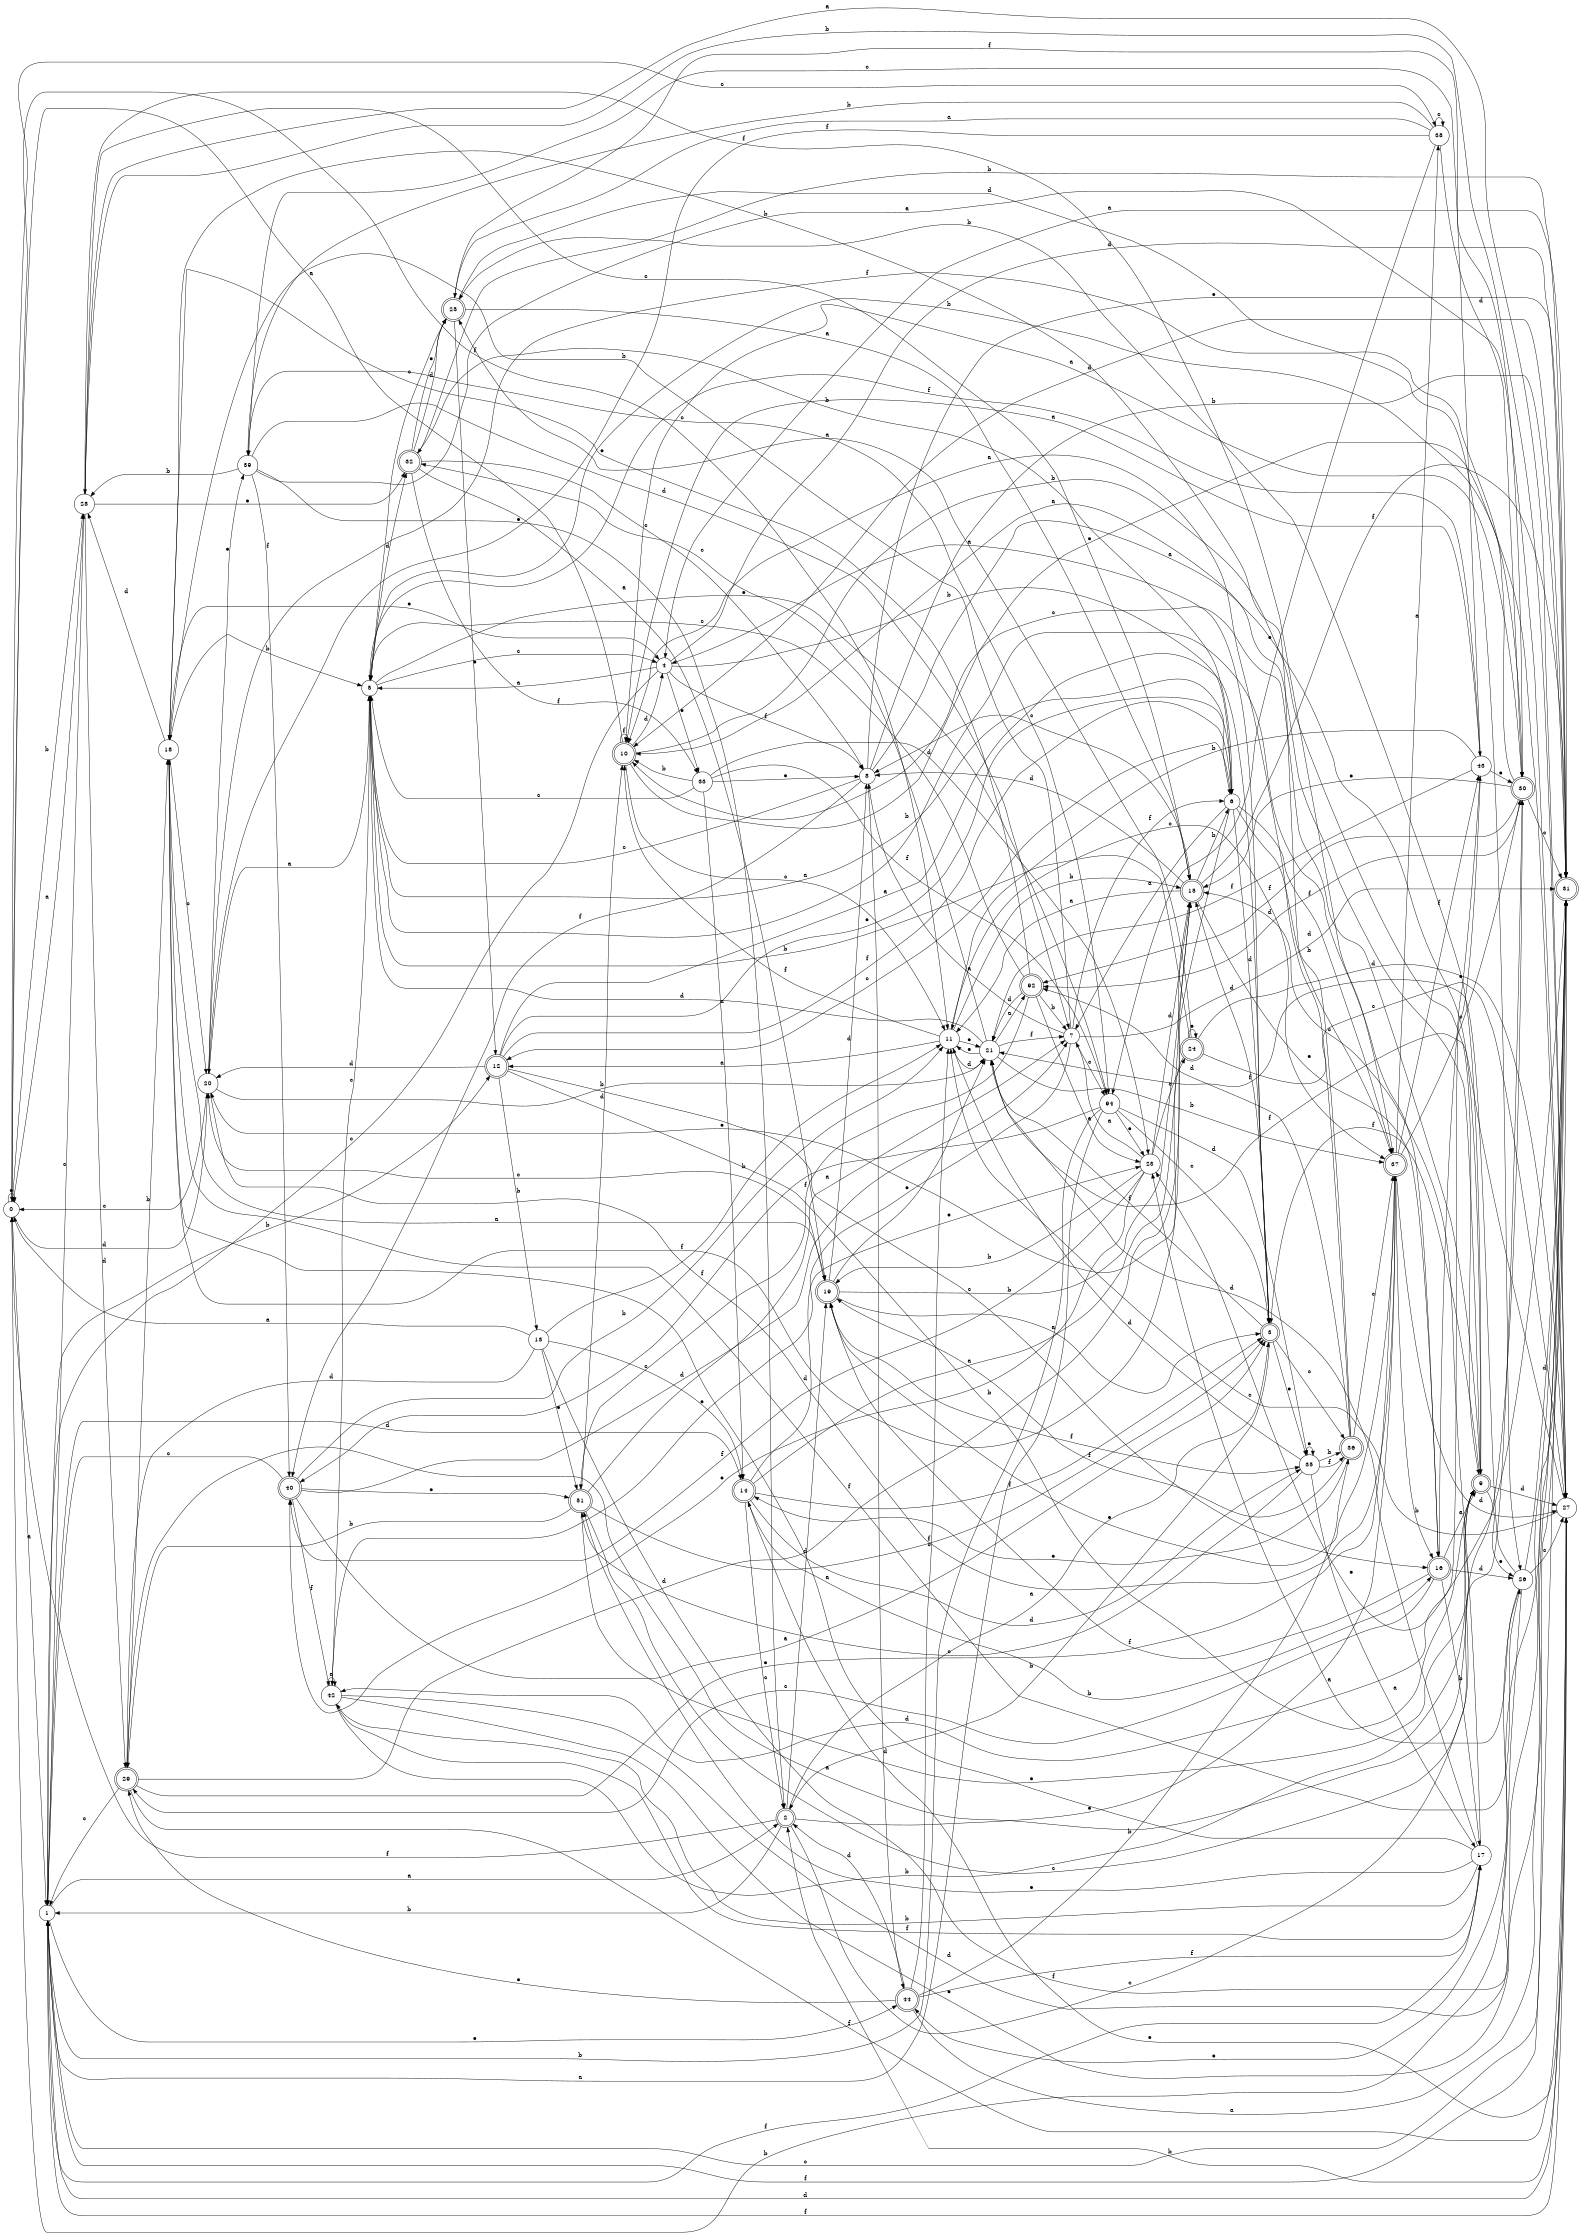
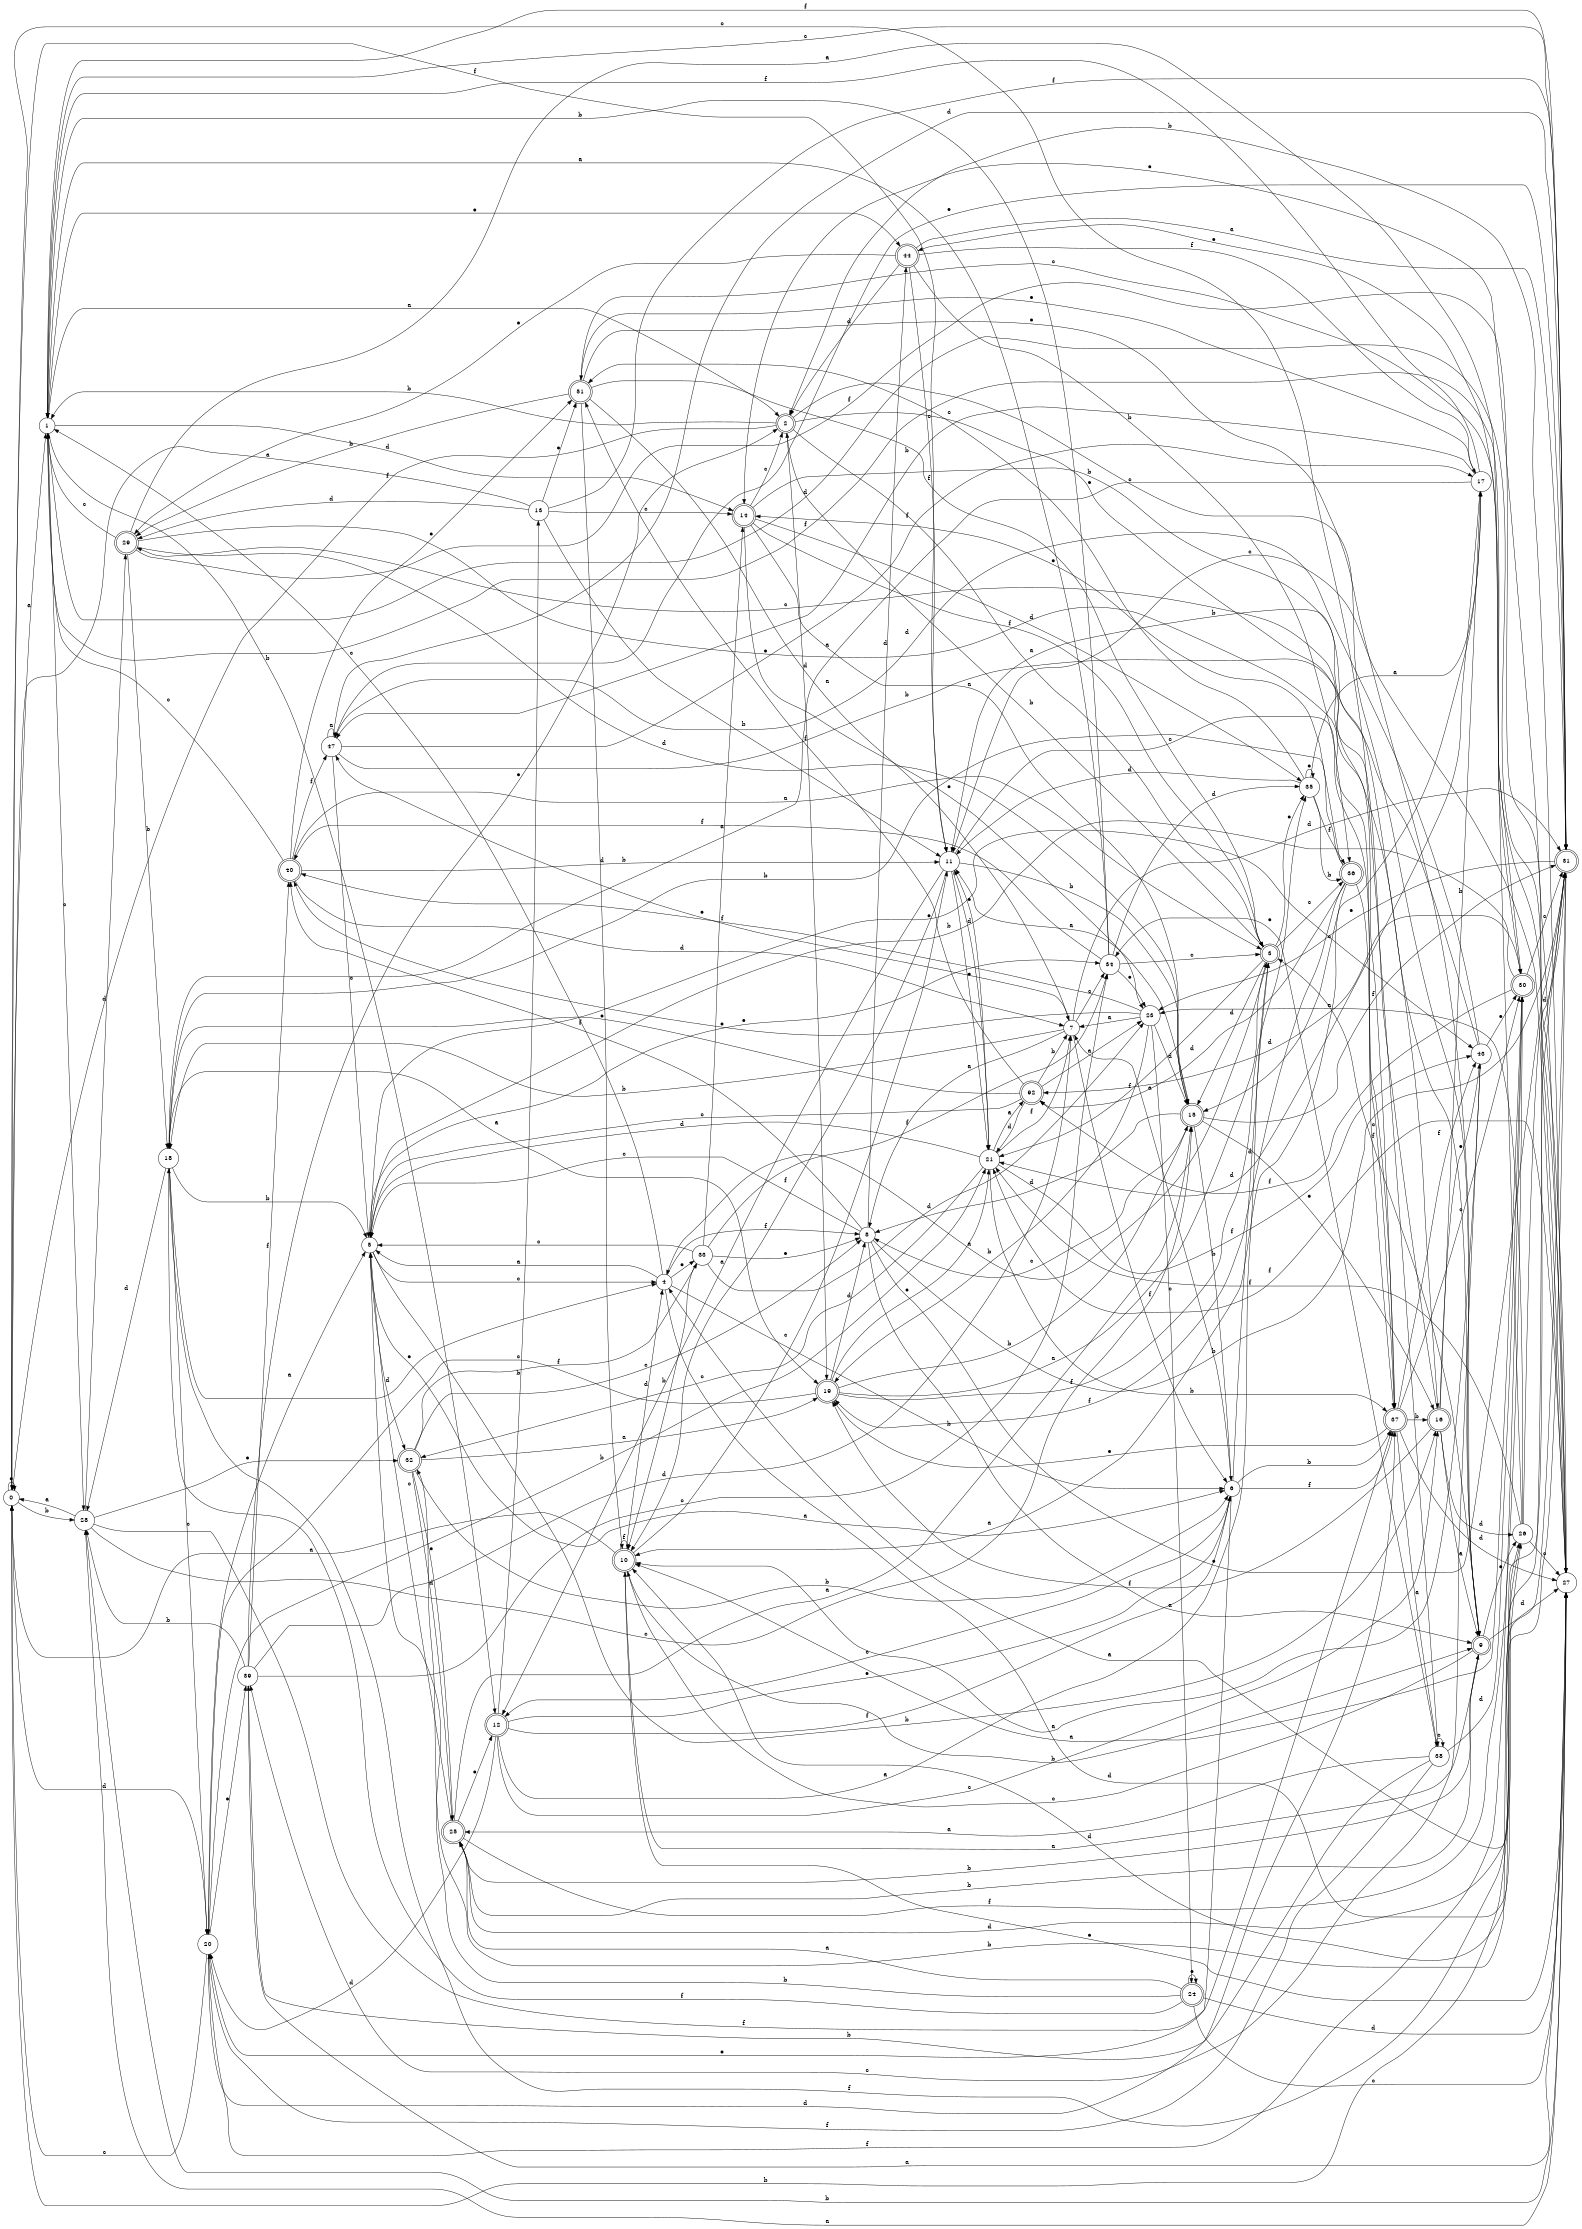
edge "5" -> "43": label "f" -> "e"
edge "30" -> "15": removed, label "e"
edge "43" -> "21": reversed
node "94": label "94" -> "34"
edge "12" -> "9": now "25" -> "9"
node "42": label "42" -> "47"
